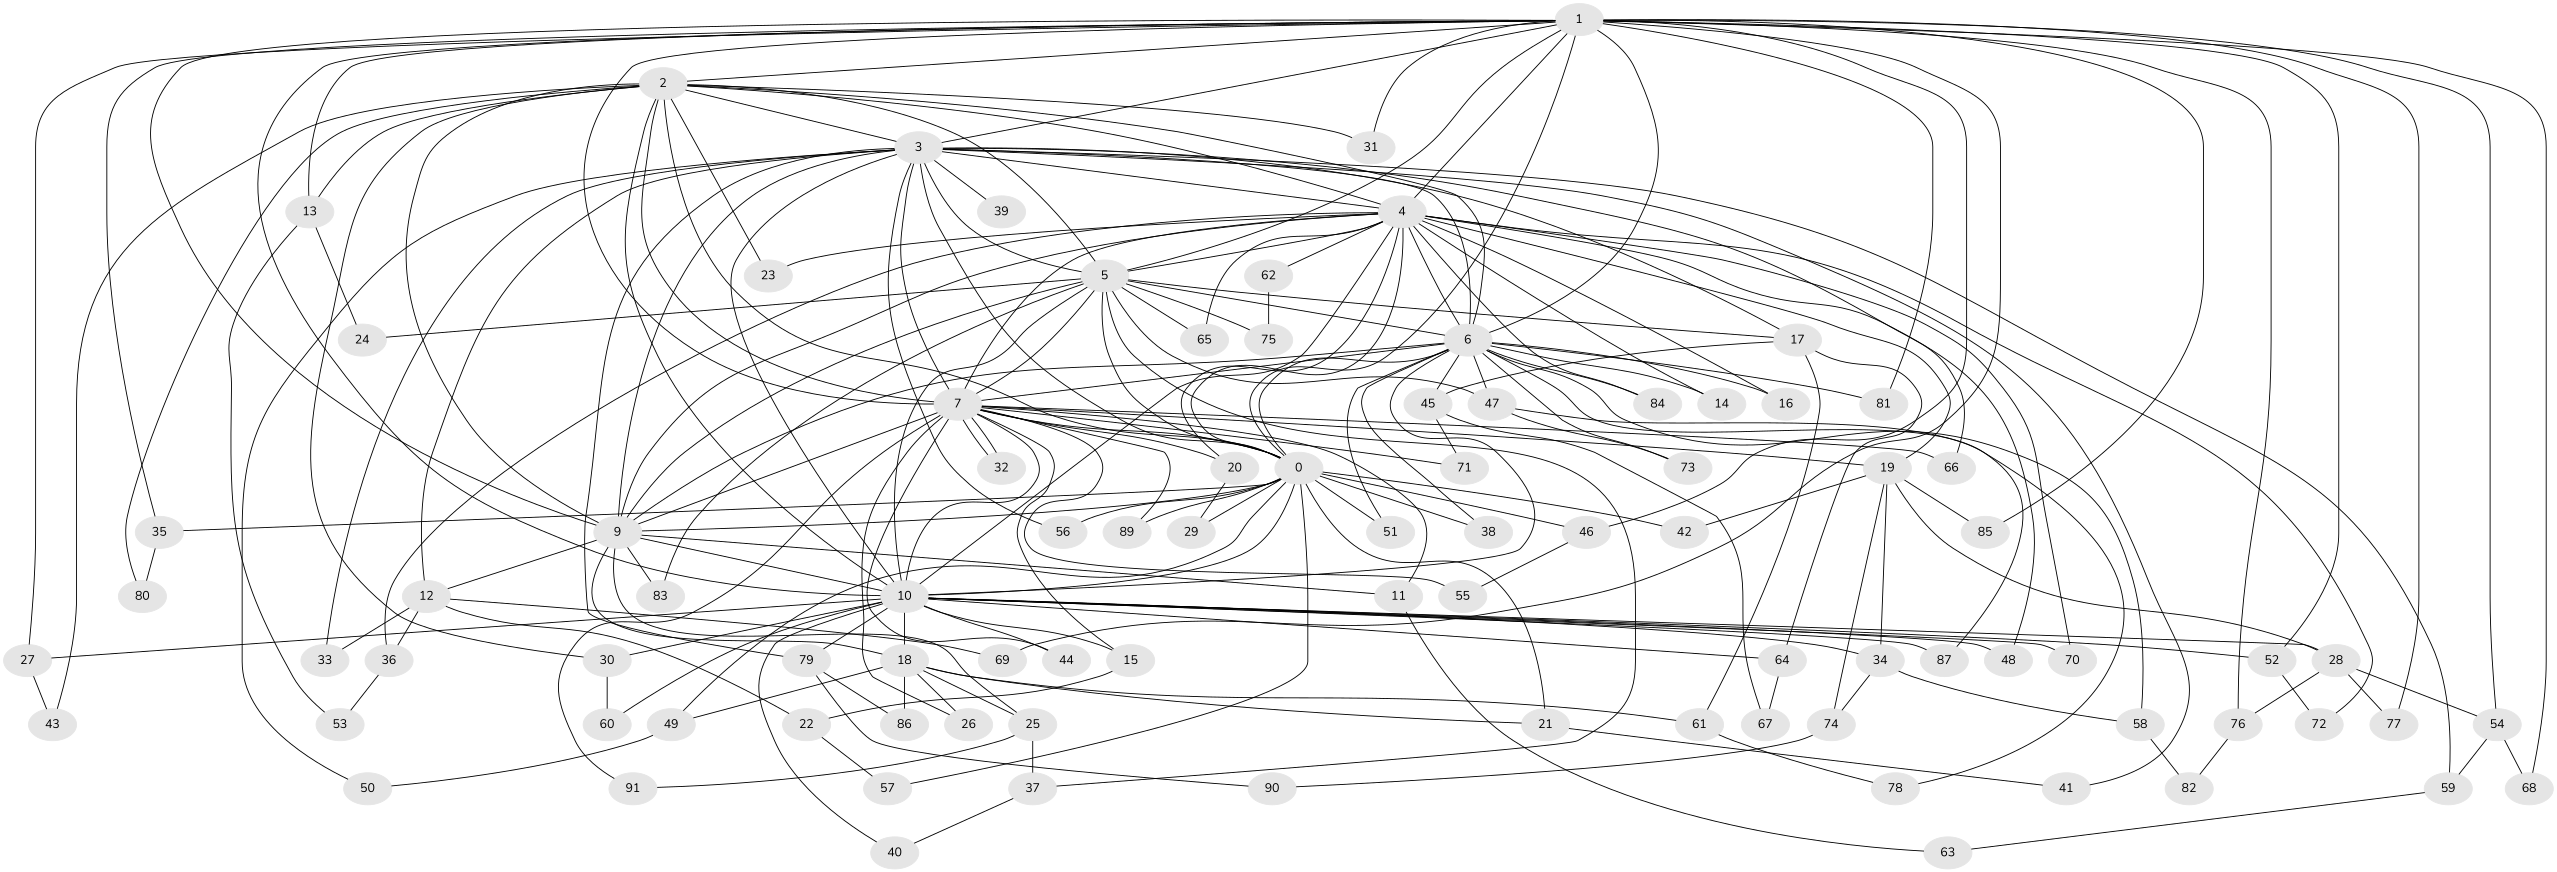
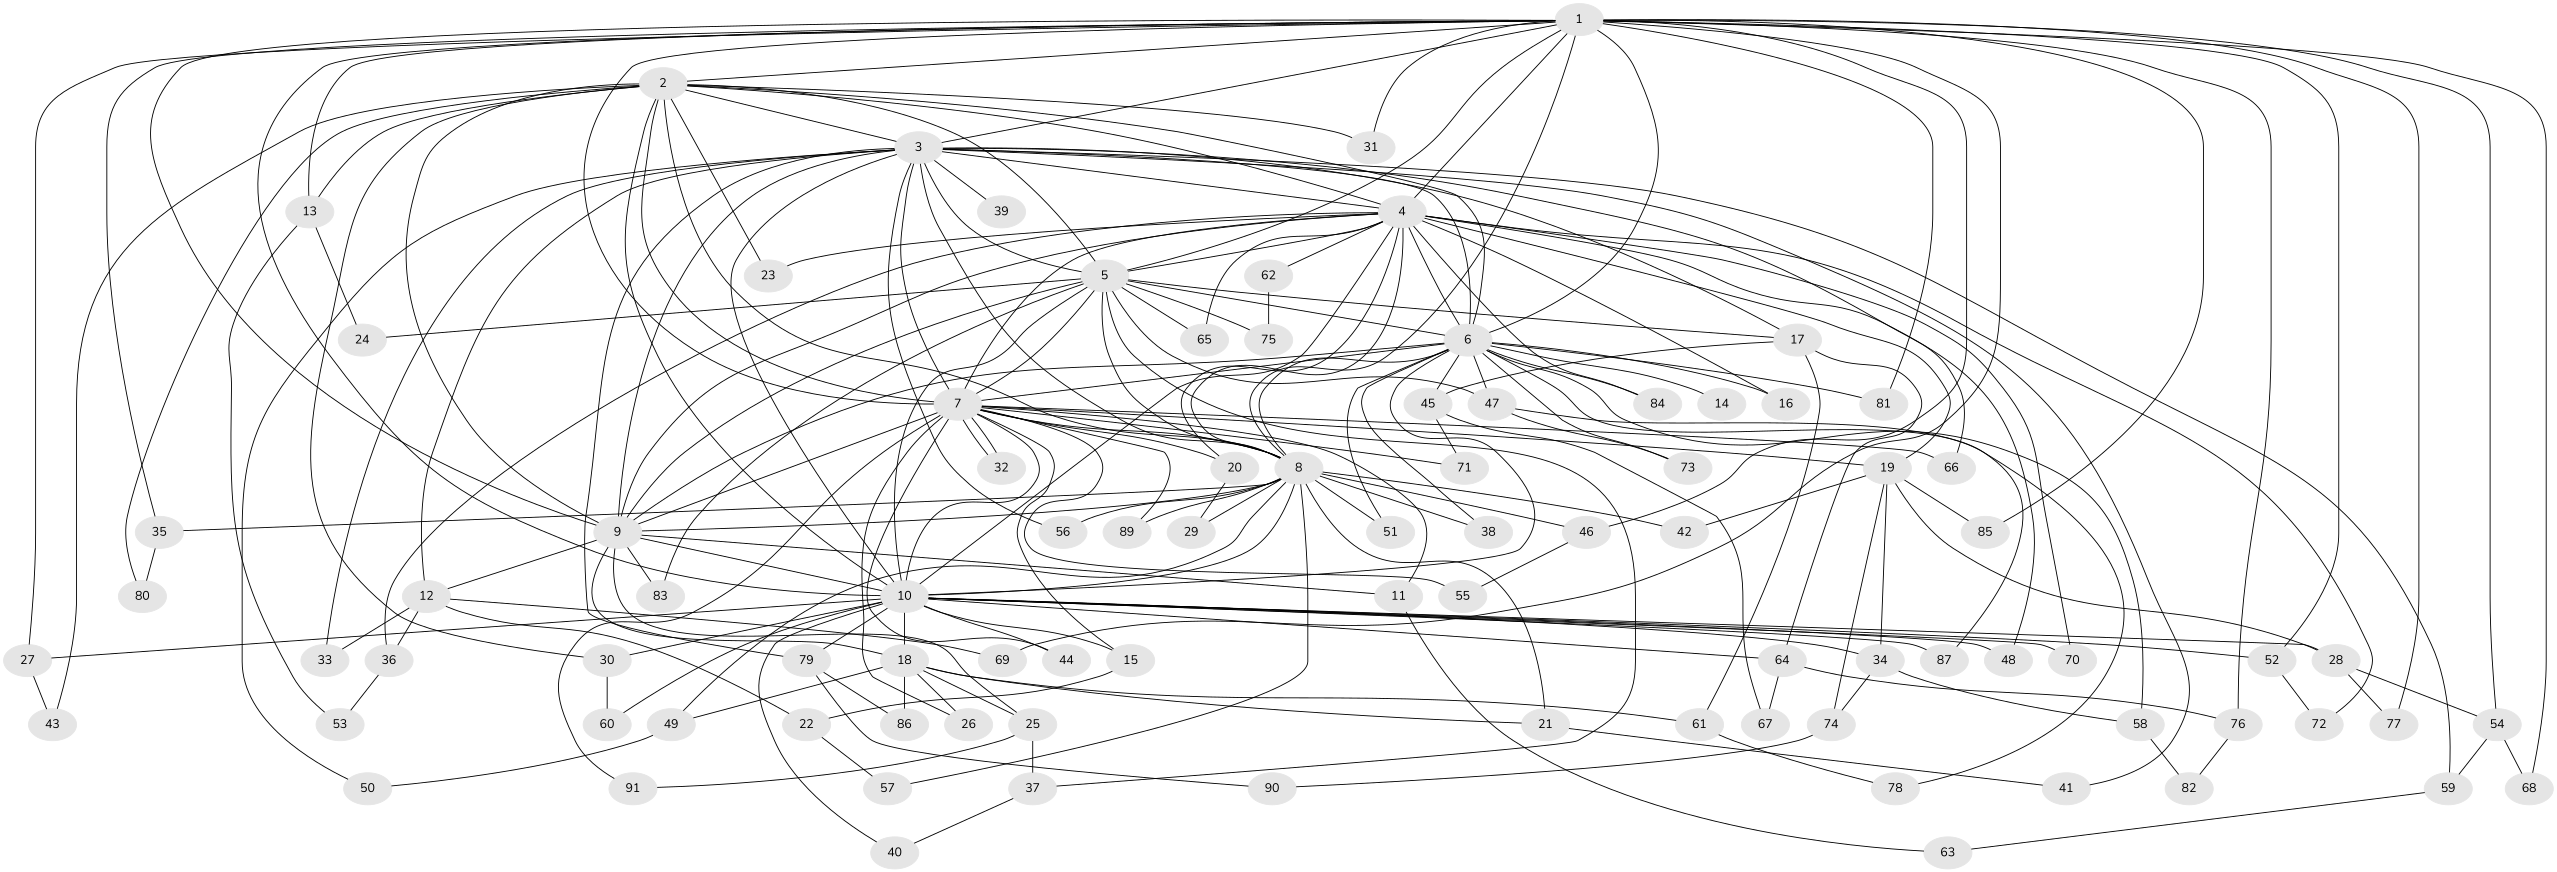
edge "4" -- "14": removed
node "0": label "0" -> "8"
edge "28" -- "76": now "64" -- "76"
